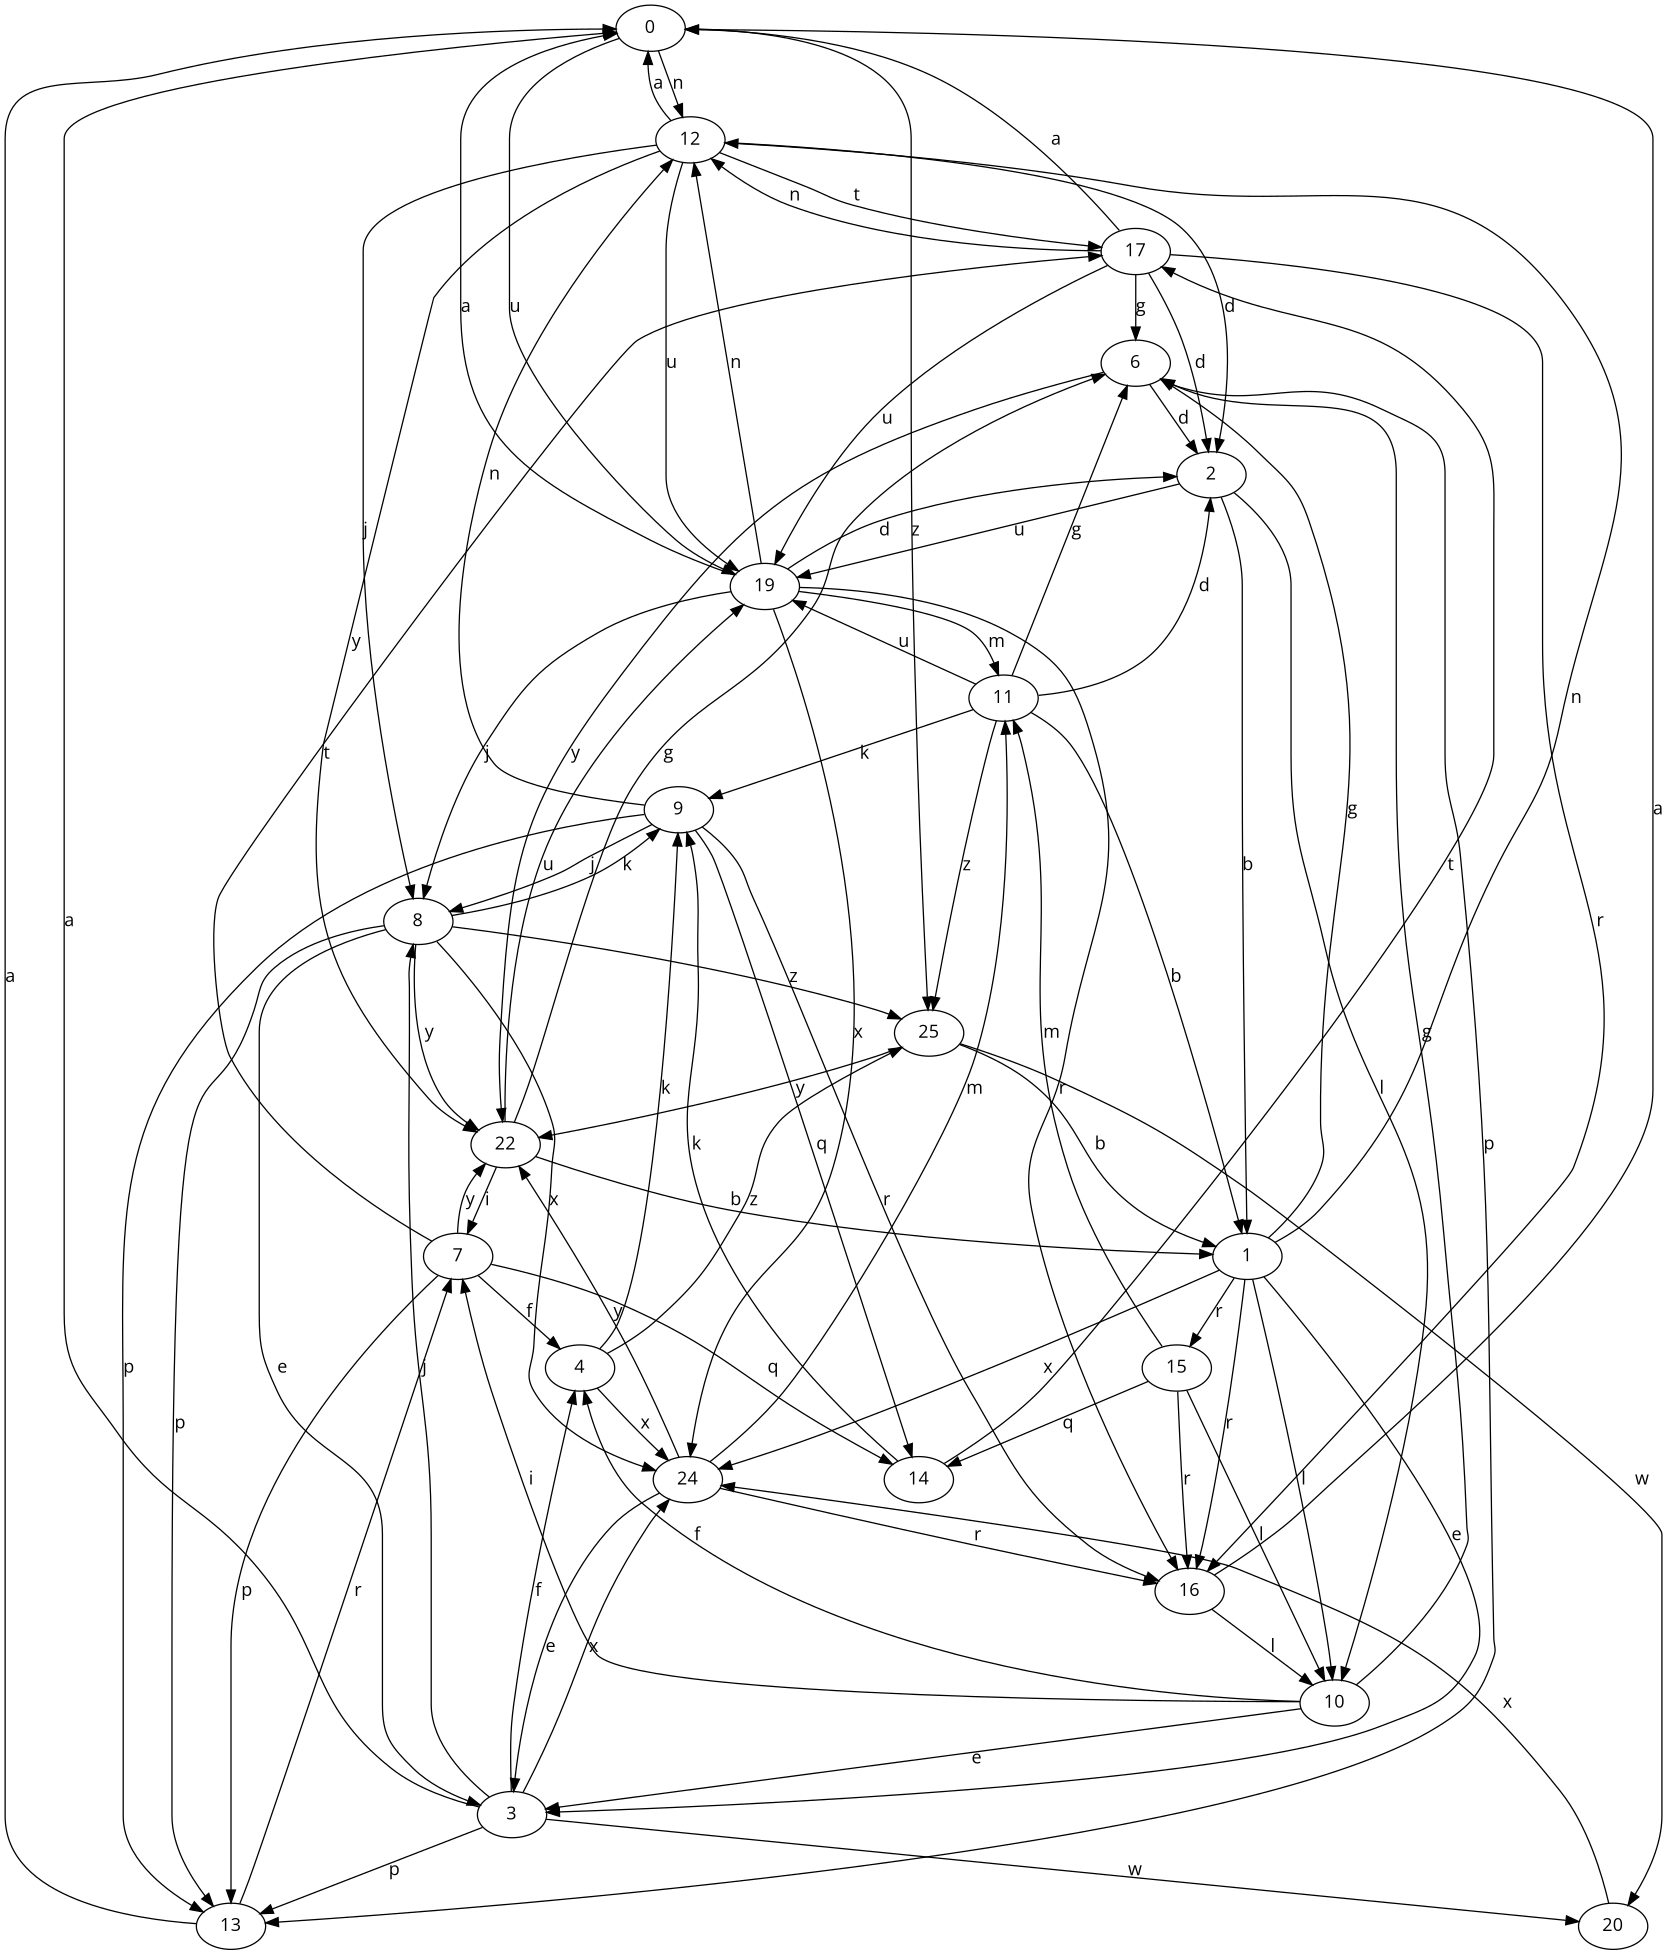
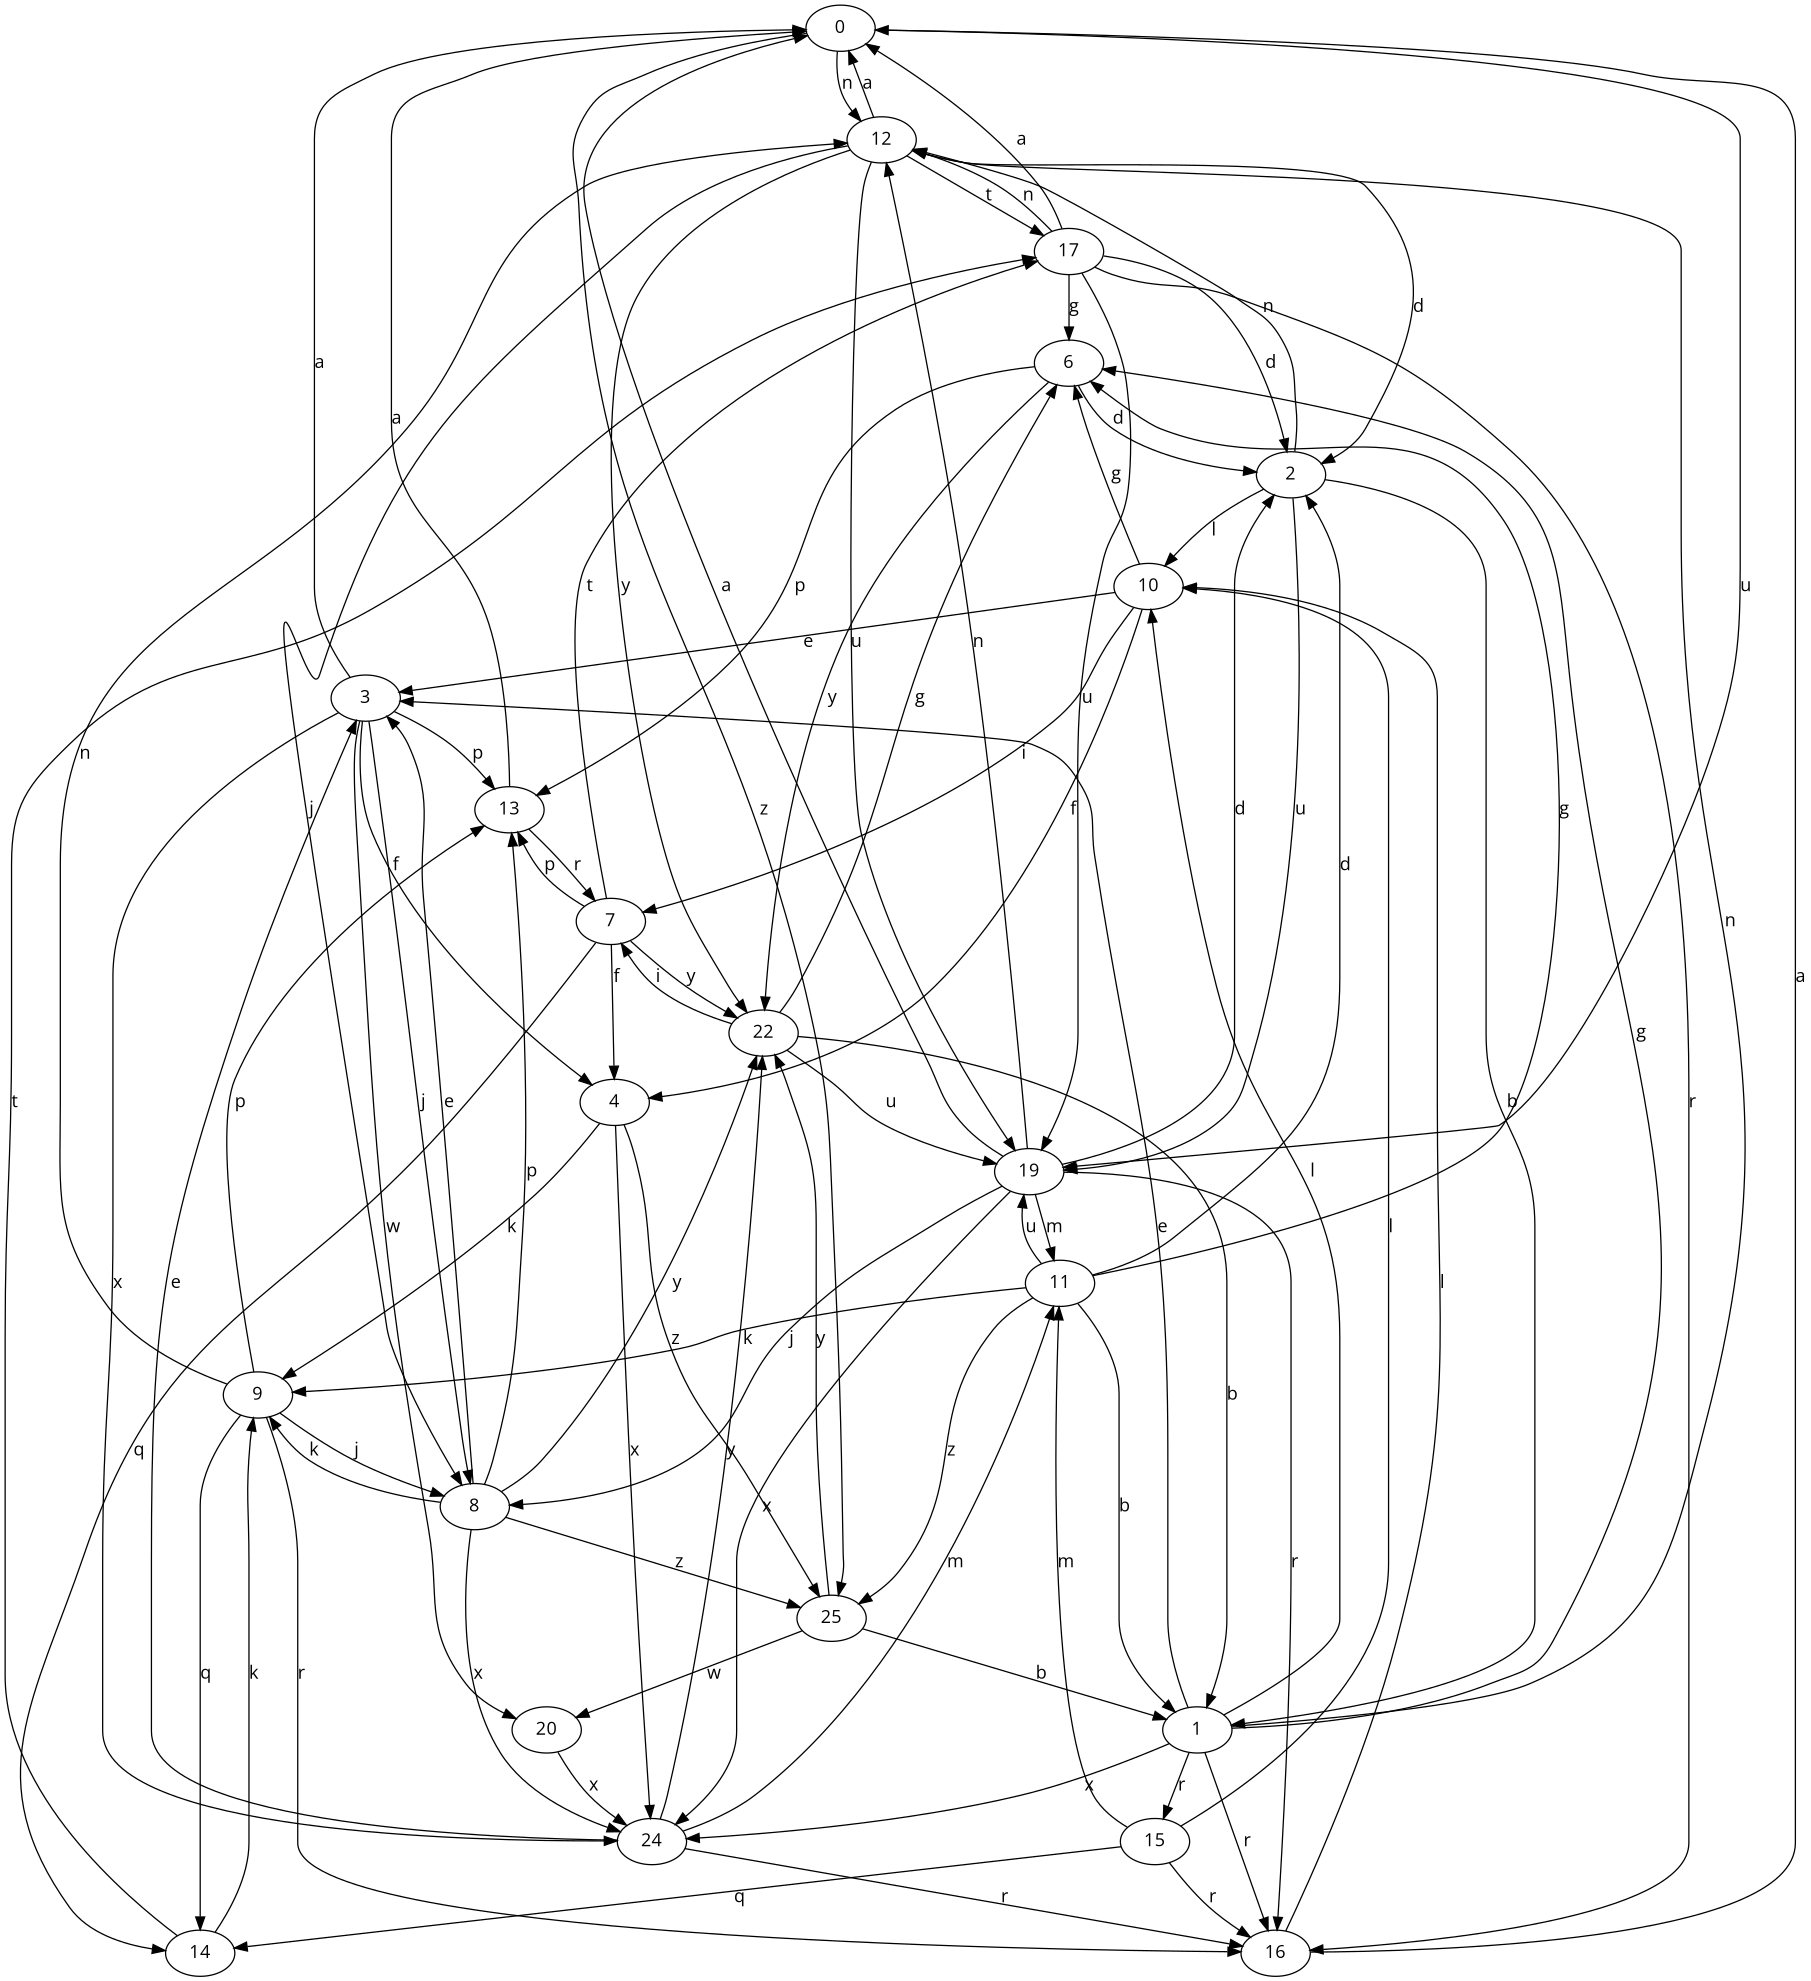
edge "2" -> "12": added, label "n"
